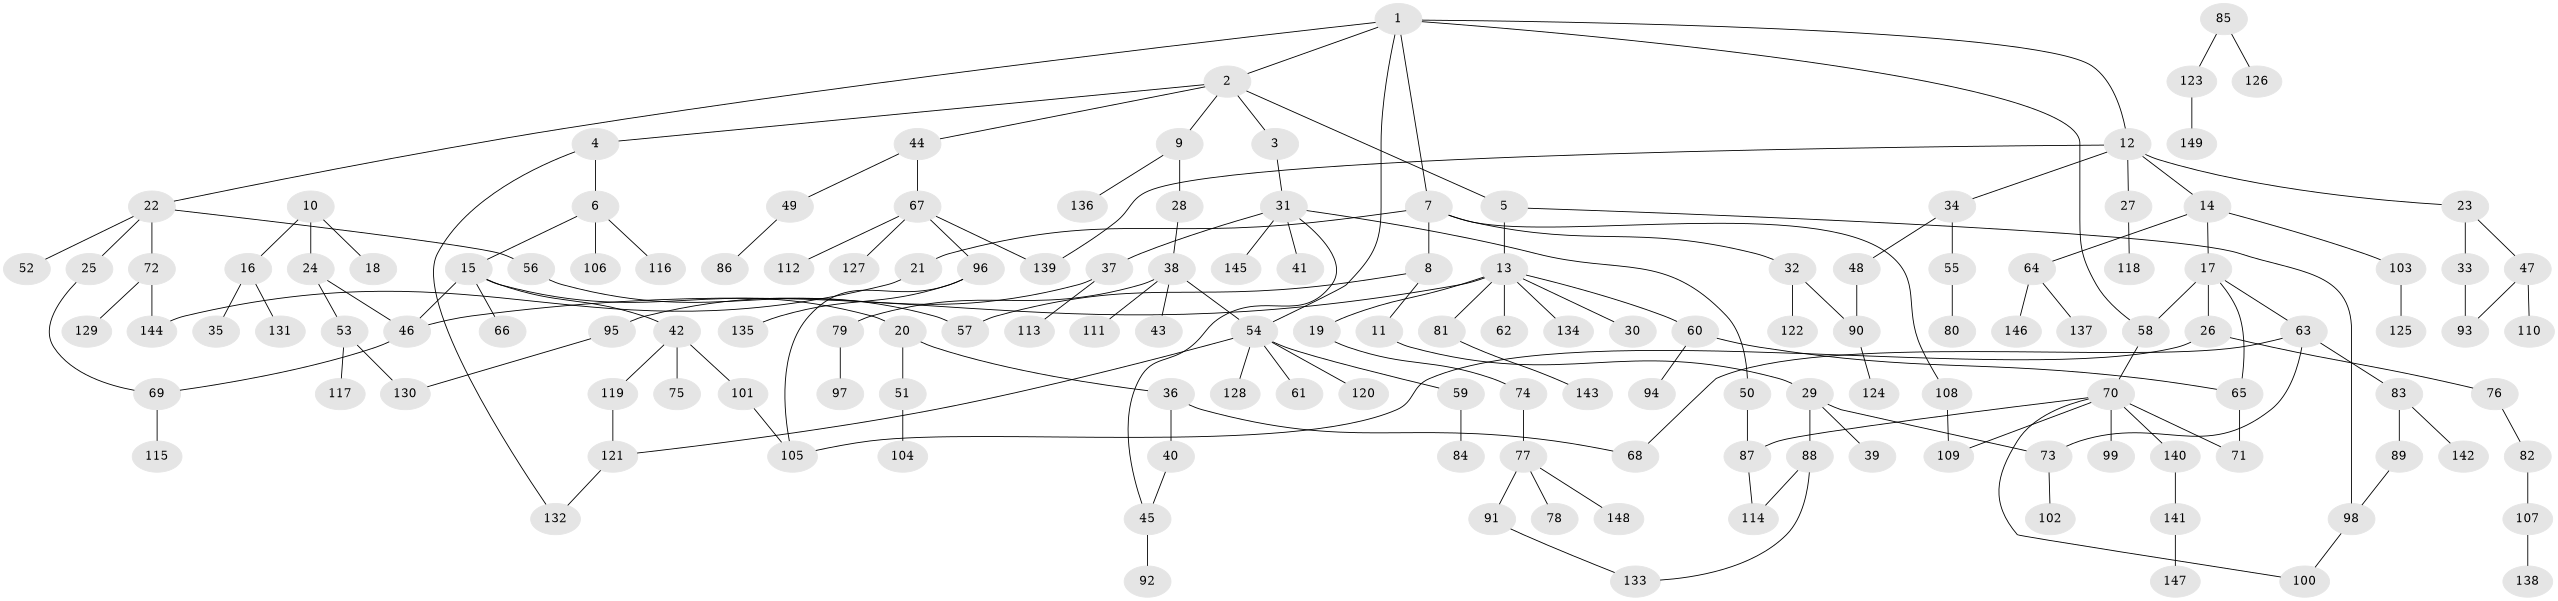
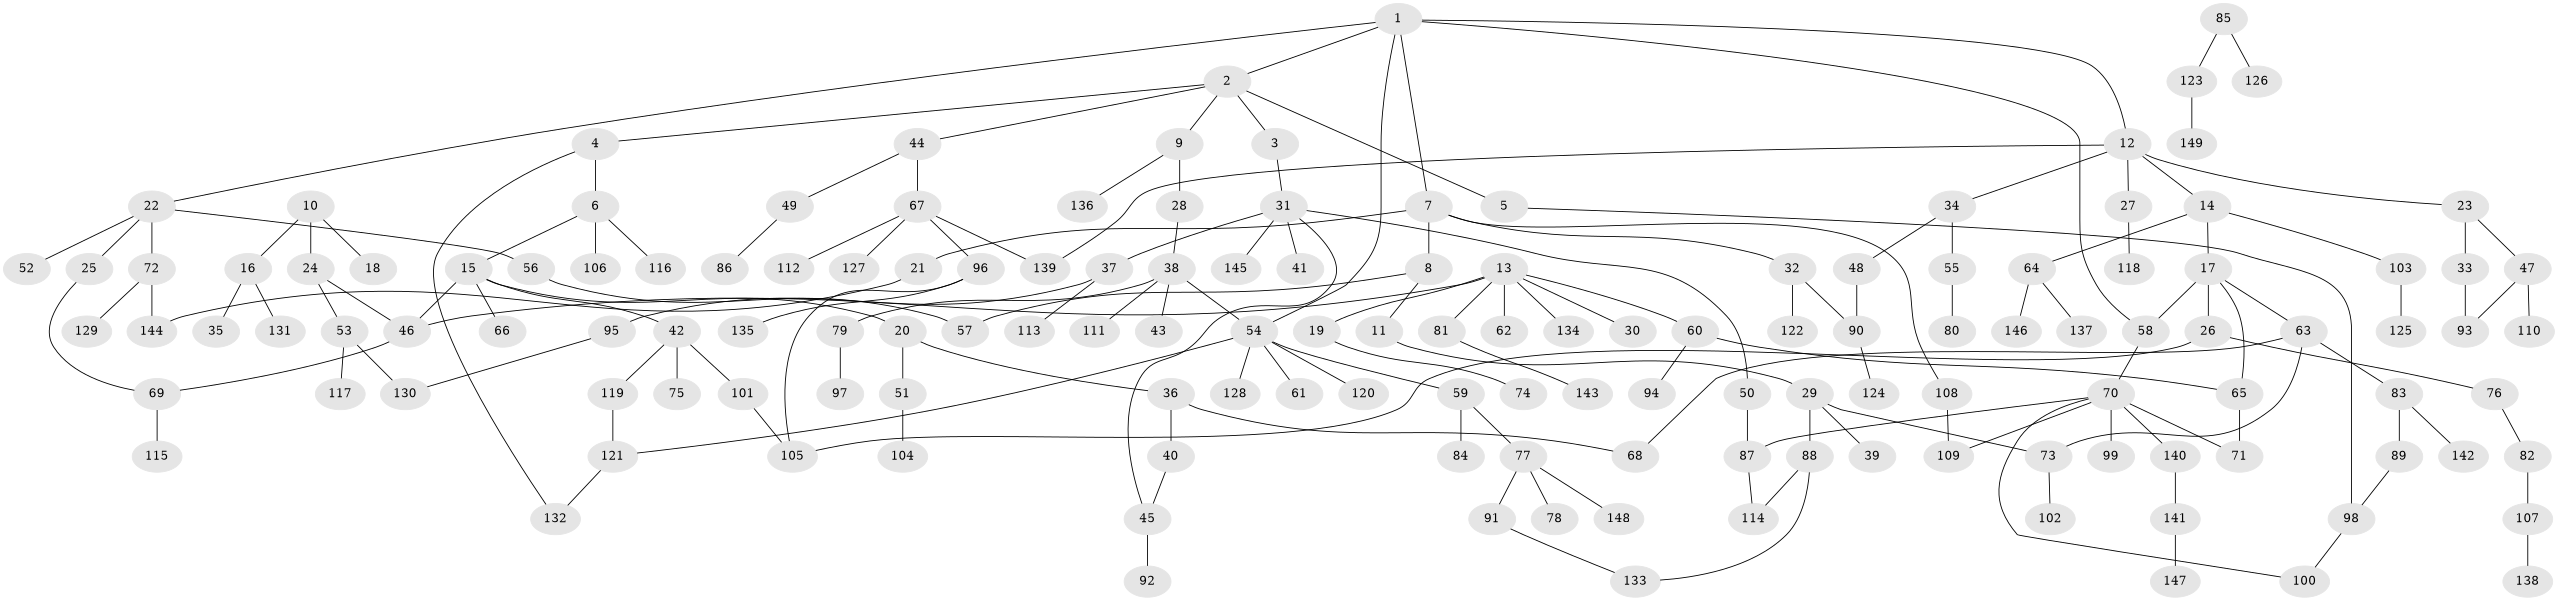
edge "5" -- "13": removed
edge "74" -- "77": now "59" -- "77"
